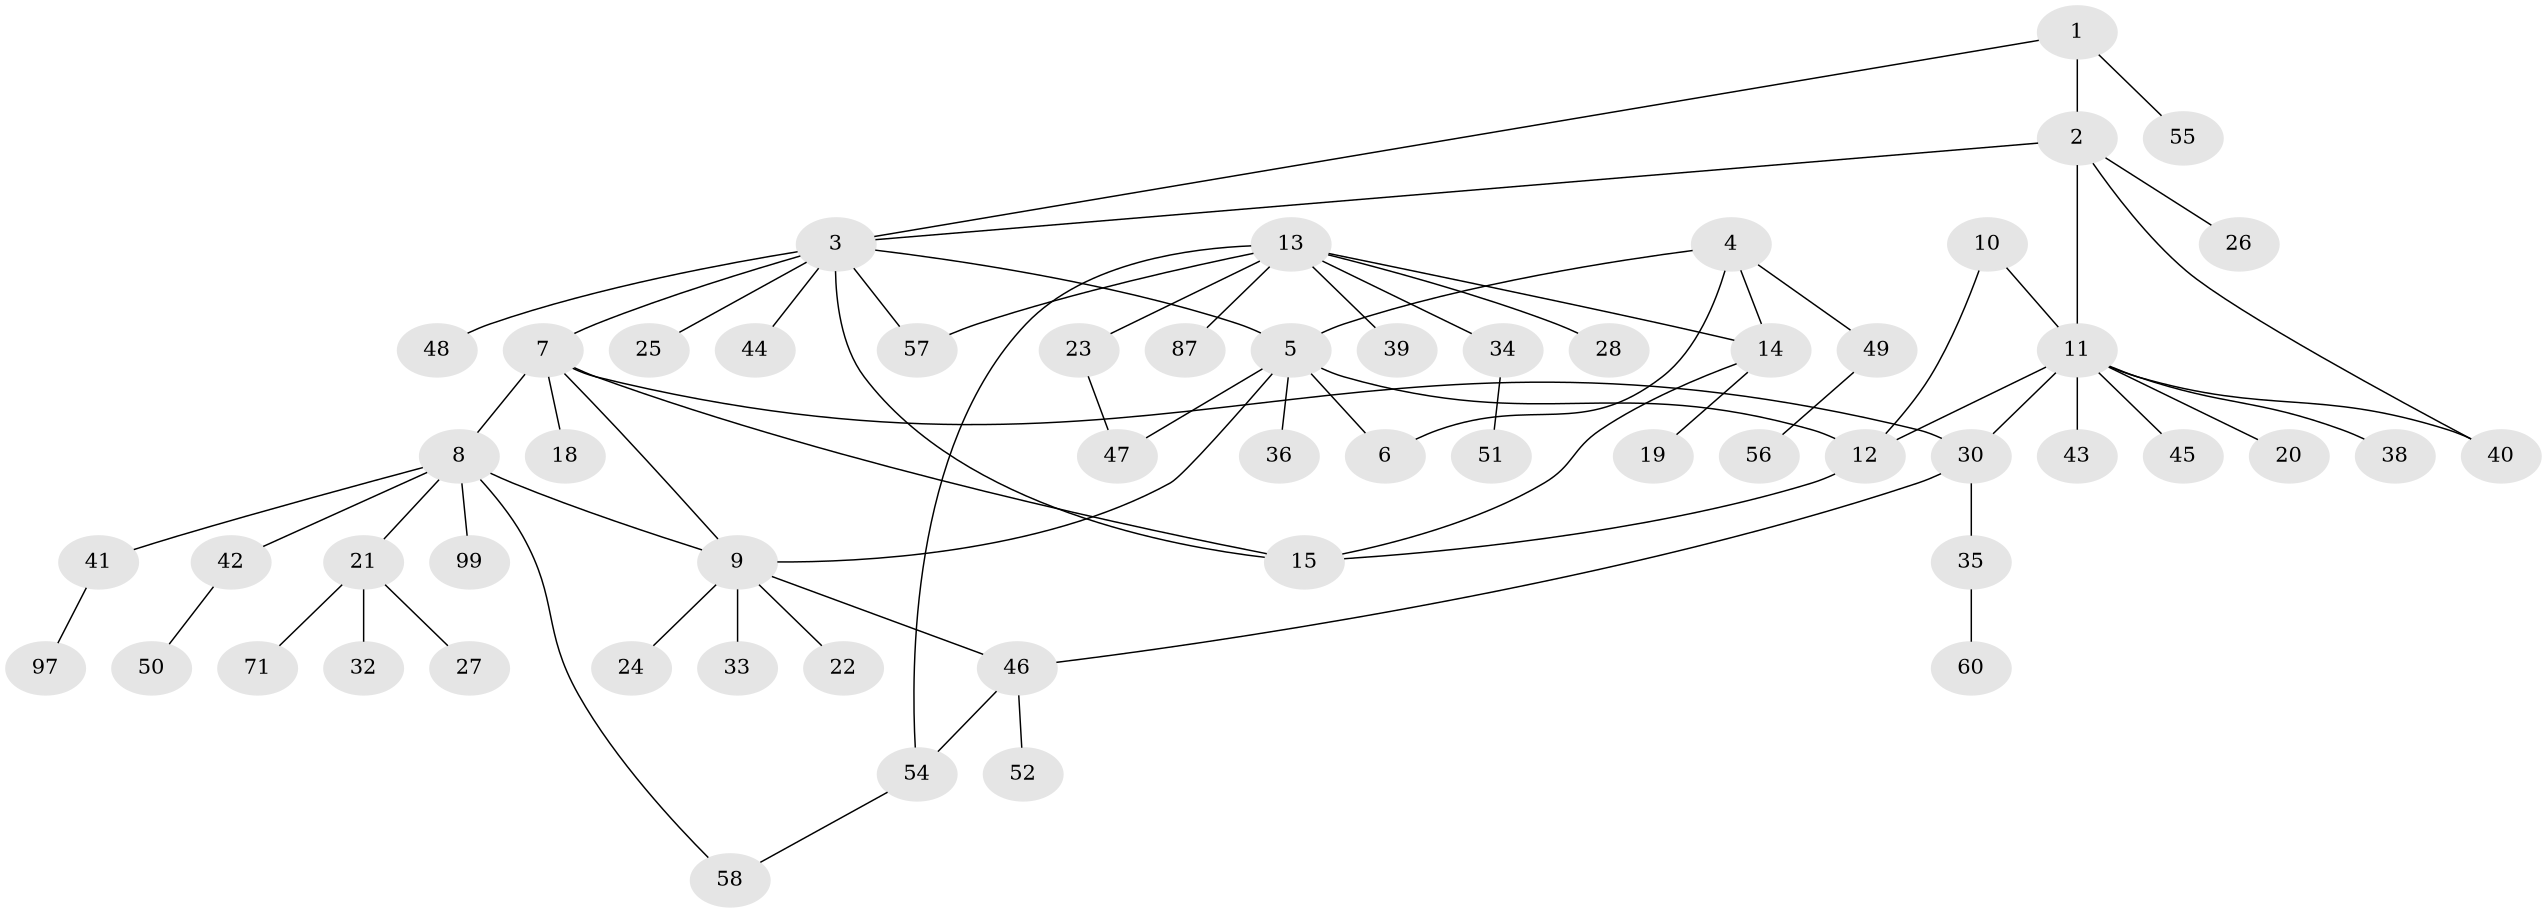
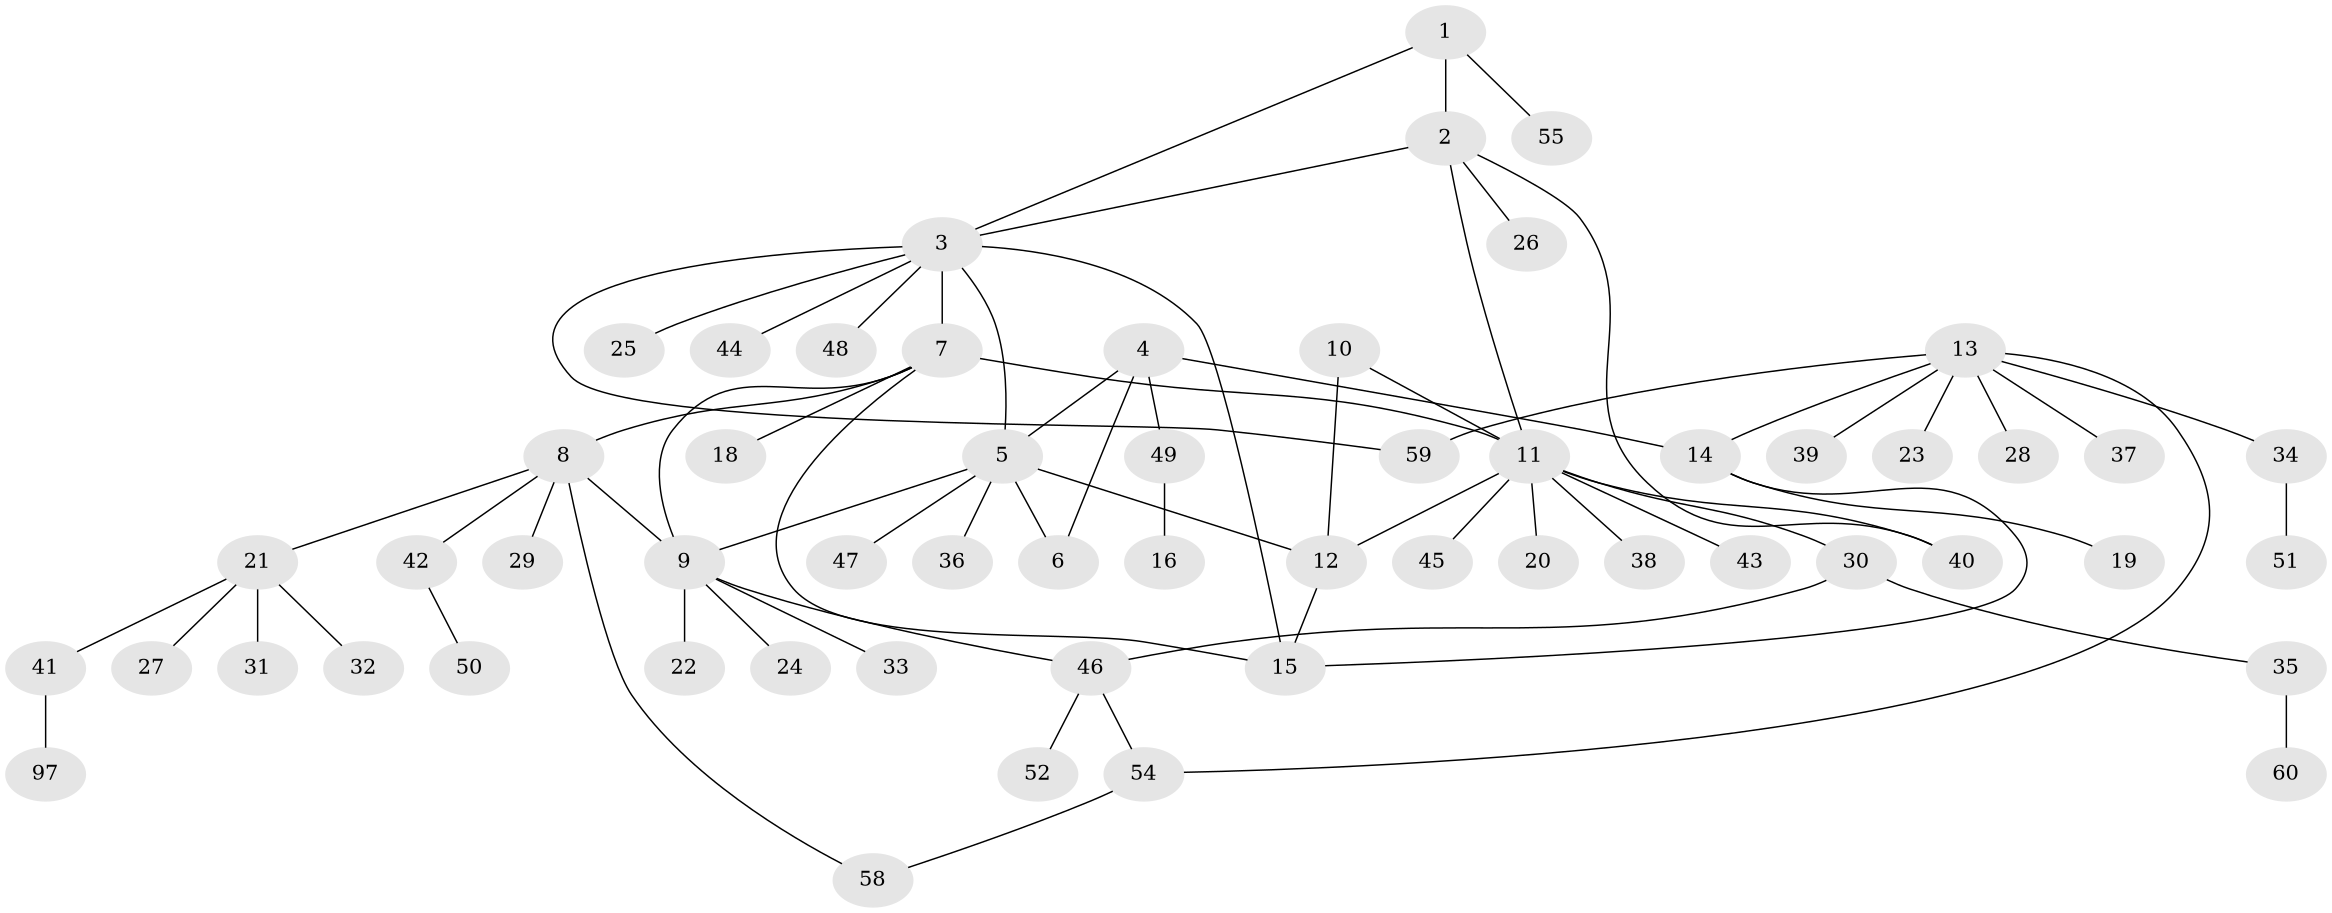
node "57": label "57" -> "59"
node "87": label "87" -> "37"
edge "23" -- "47": removed
edge "7" -- "30": now "7" -- "11"
node "56": label "56" -> "16"
edge "8" -- "41": now "21" -- "41"
node "99": label "99" -> "29"
node "71": label "71" -> "31"
